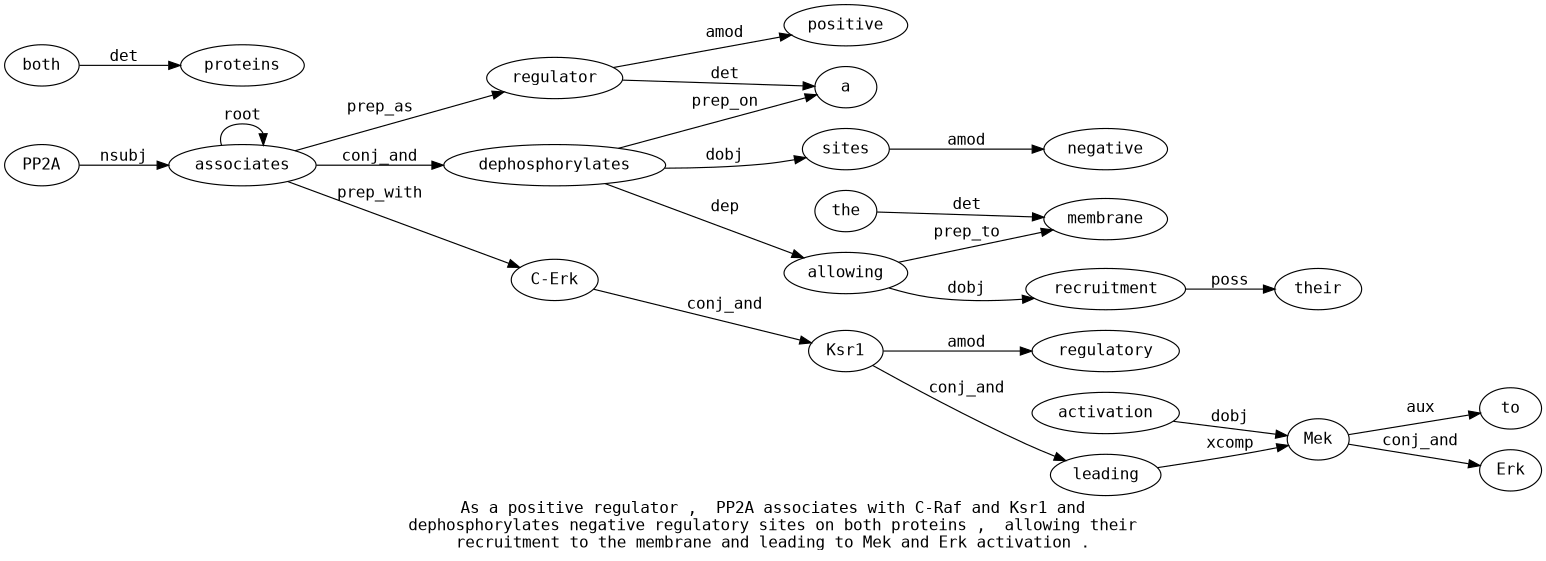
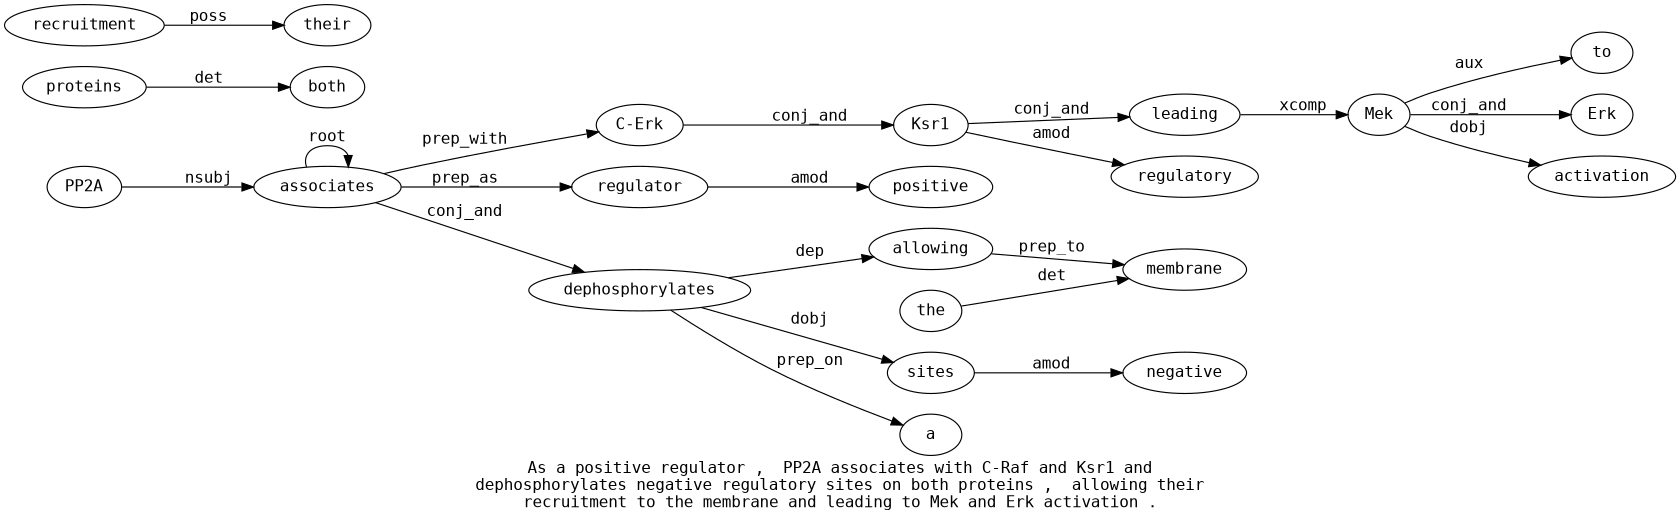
edge "both" -> "proteins": reversed
edge "regulator" -> "a": removed, label "det"
edge "allowing" -> "recruitment": removed, label "dobj"
edge "activation" -> "Mek": reversed
